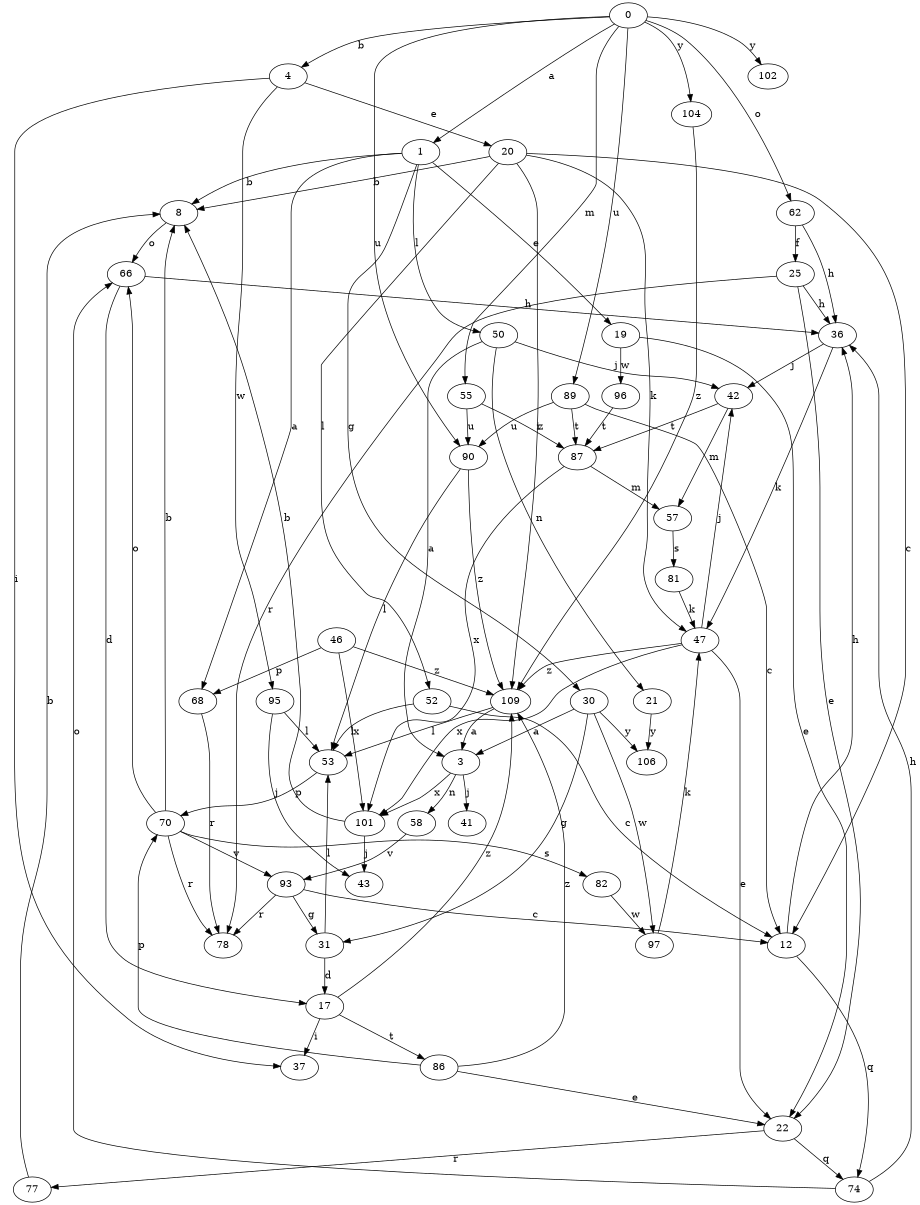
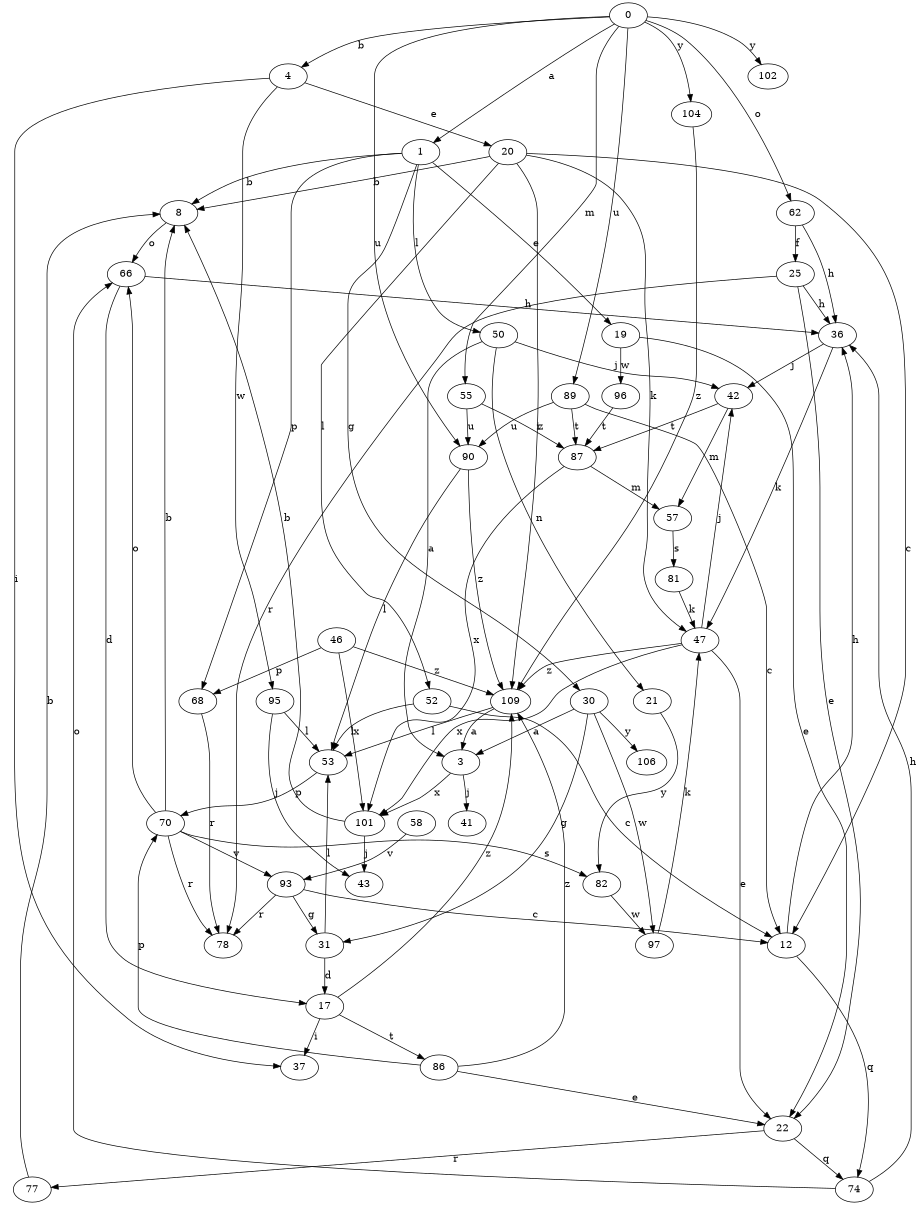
edge "1" -> "68": label "a" -> "p"
edge "21" -> "106": now "21" -> "82"
edge "3" -> "58": removed, label "n"
